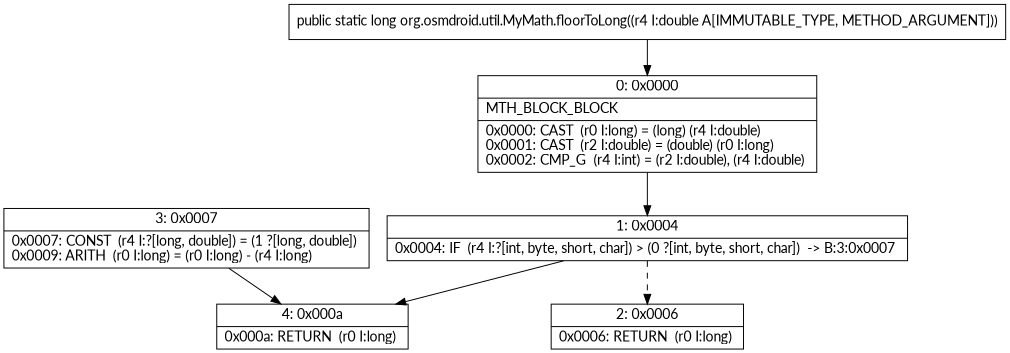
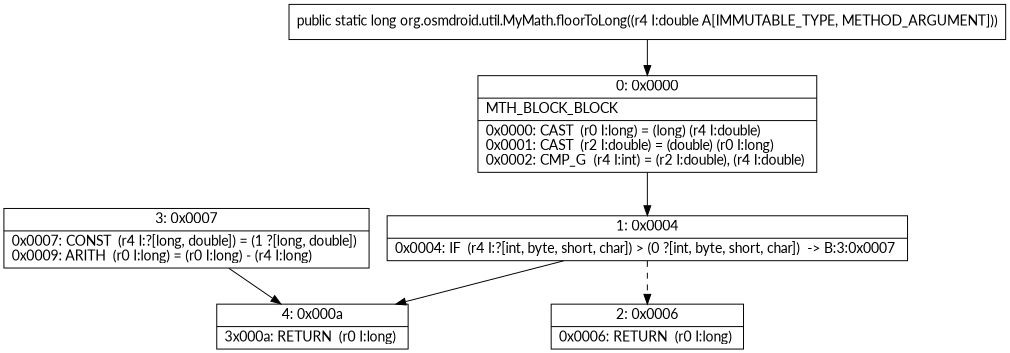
node "4: 0x000a": text "0x000a: RETURN  (r0 I:long)" -> "3x000a: RETURN  (r0 I:long)"
